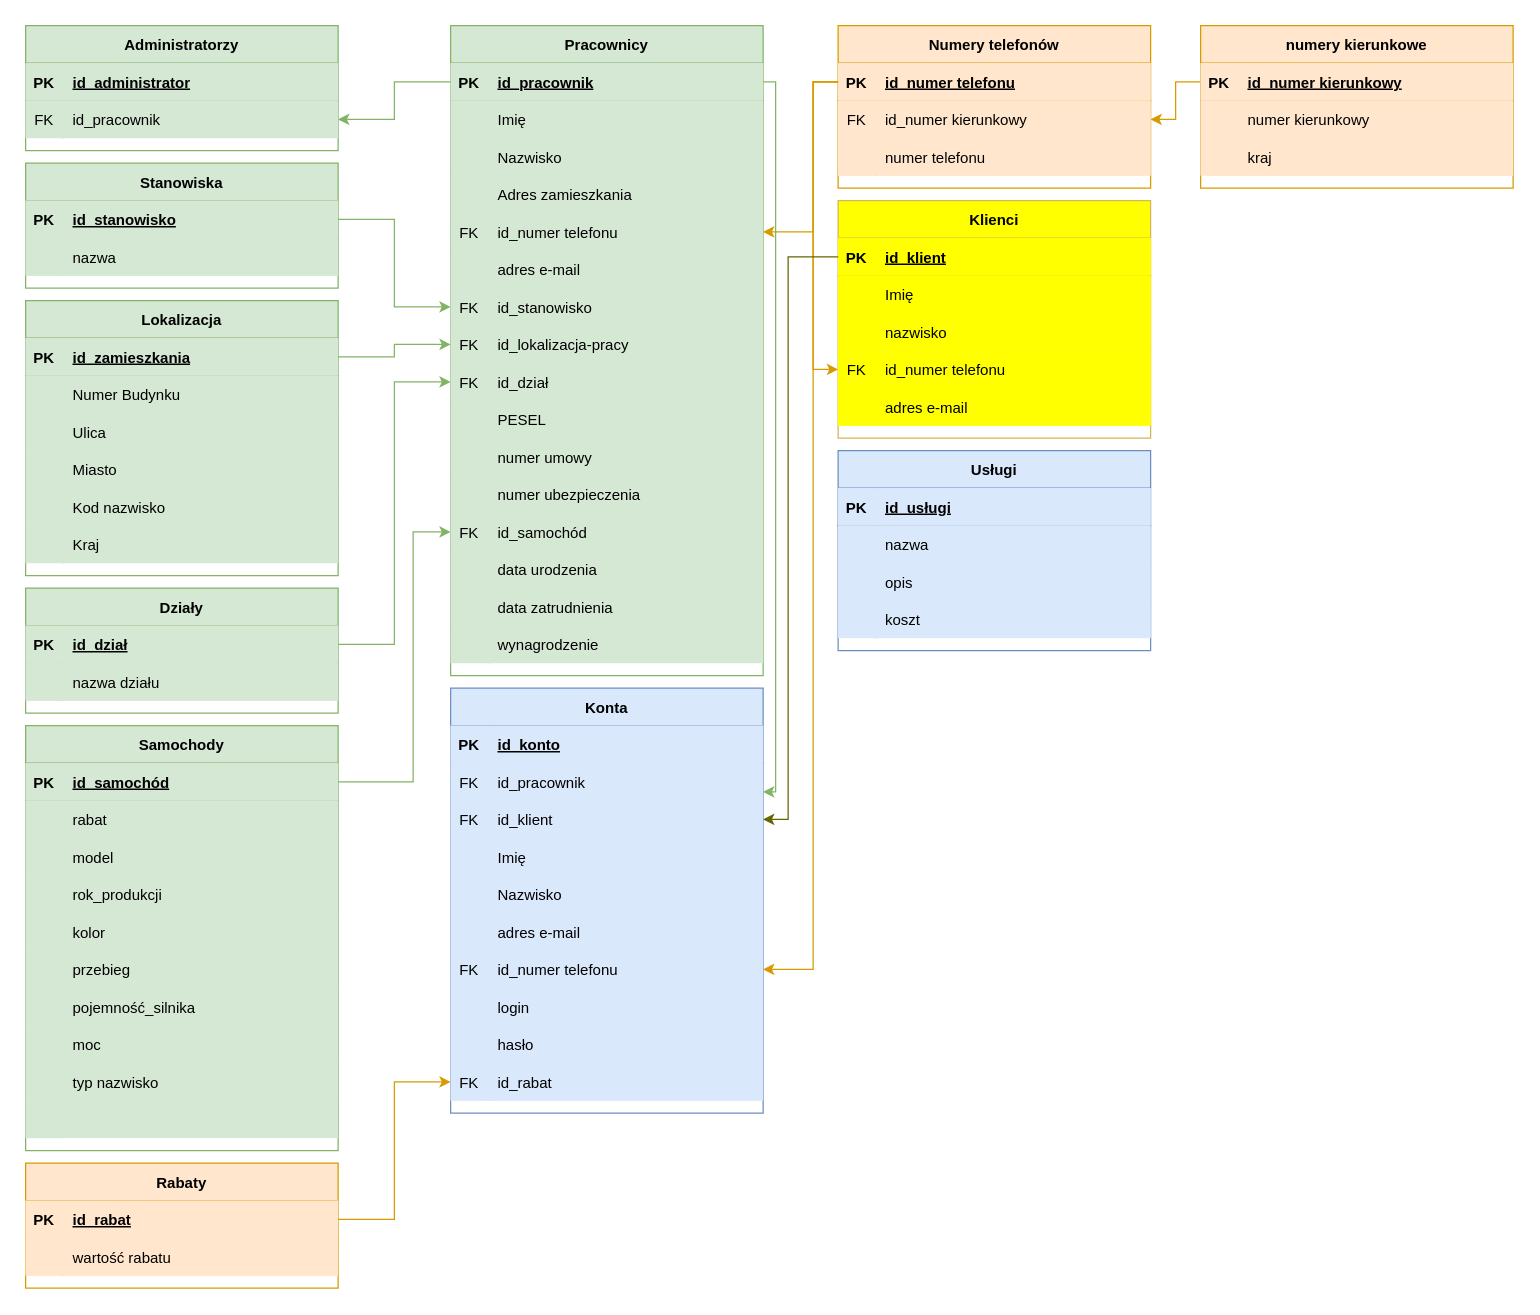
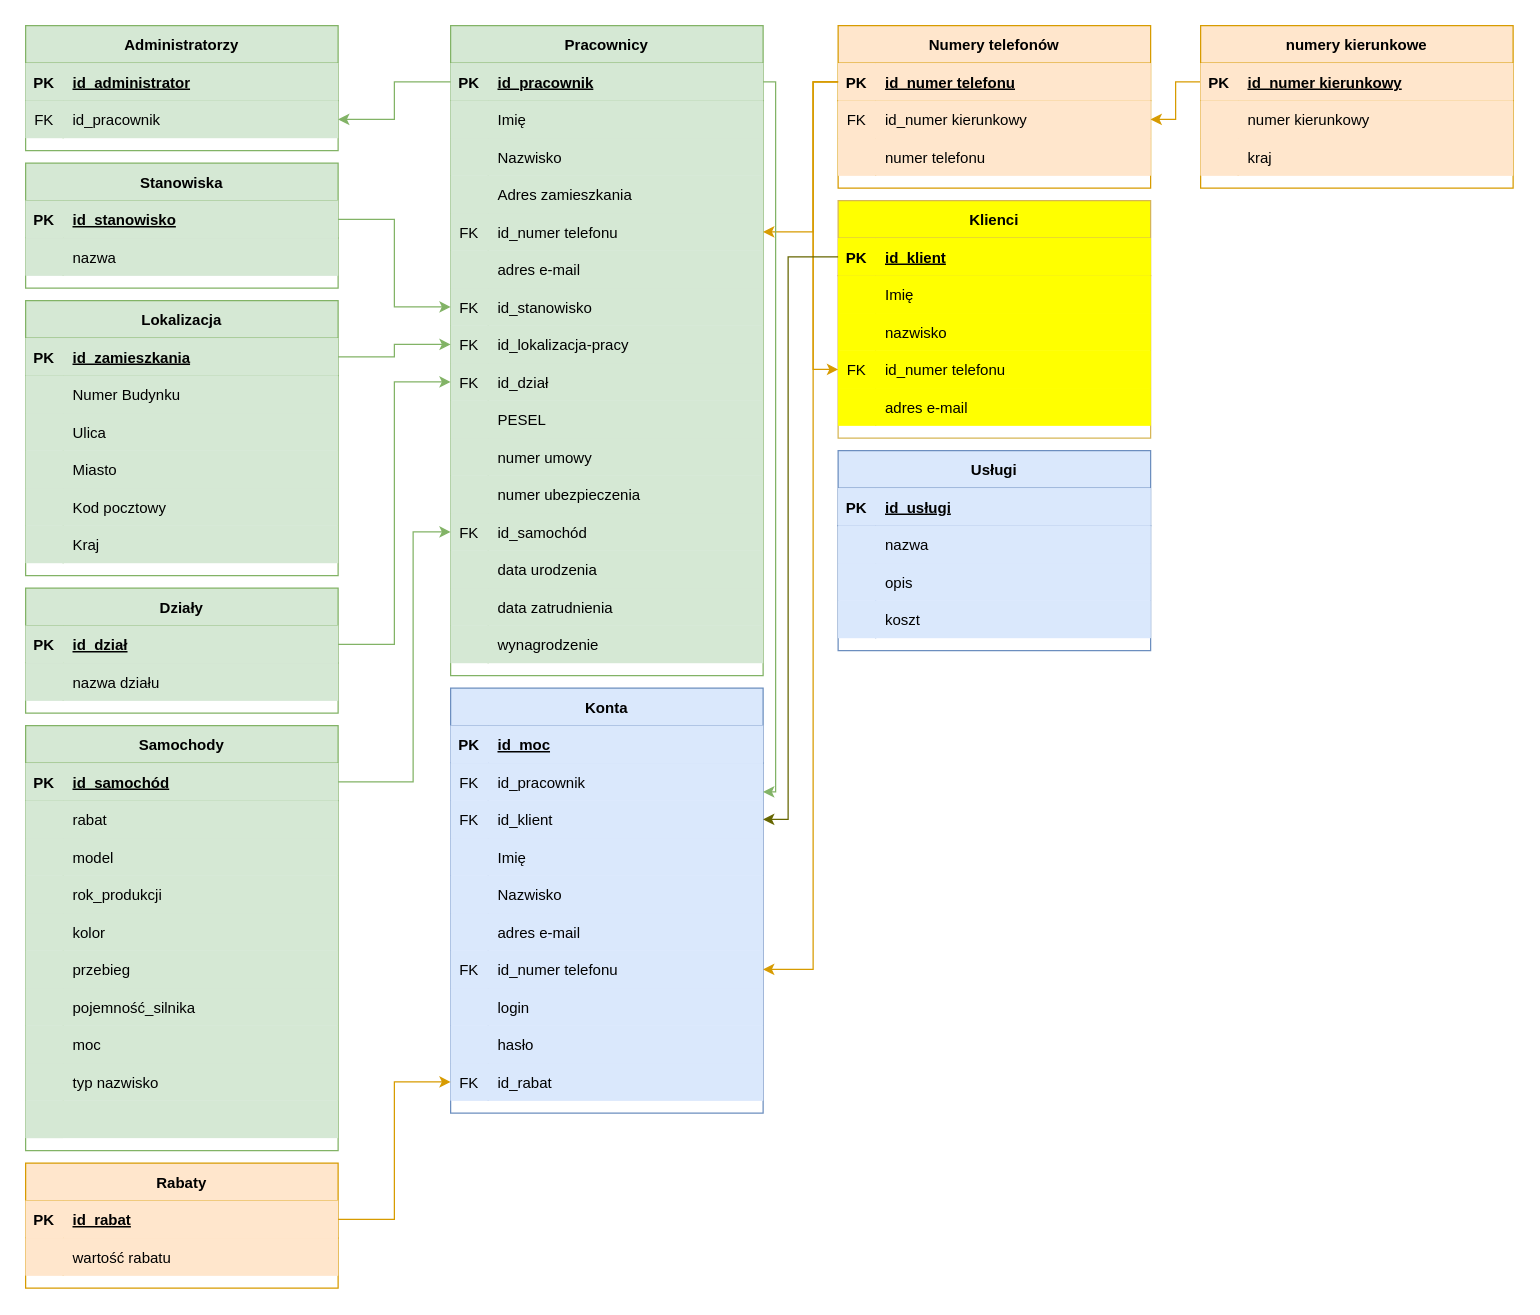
node "Kod nazwisko": label "Kod nazwisko" -> "Kod pocztowy"
node "id_konto": label "id_konto" -> "id_moc"
